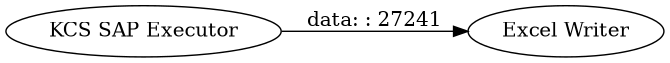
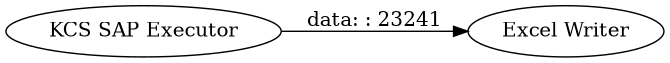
edge "KCS SAP Executor" -> "Excel Writer": label "data: : 27241" -> "data: : 23241"
